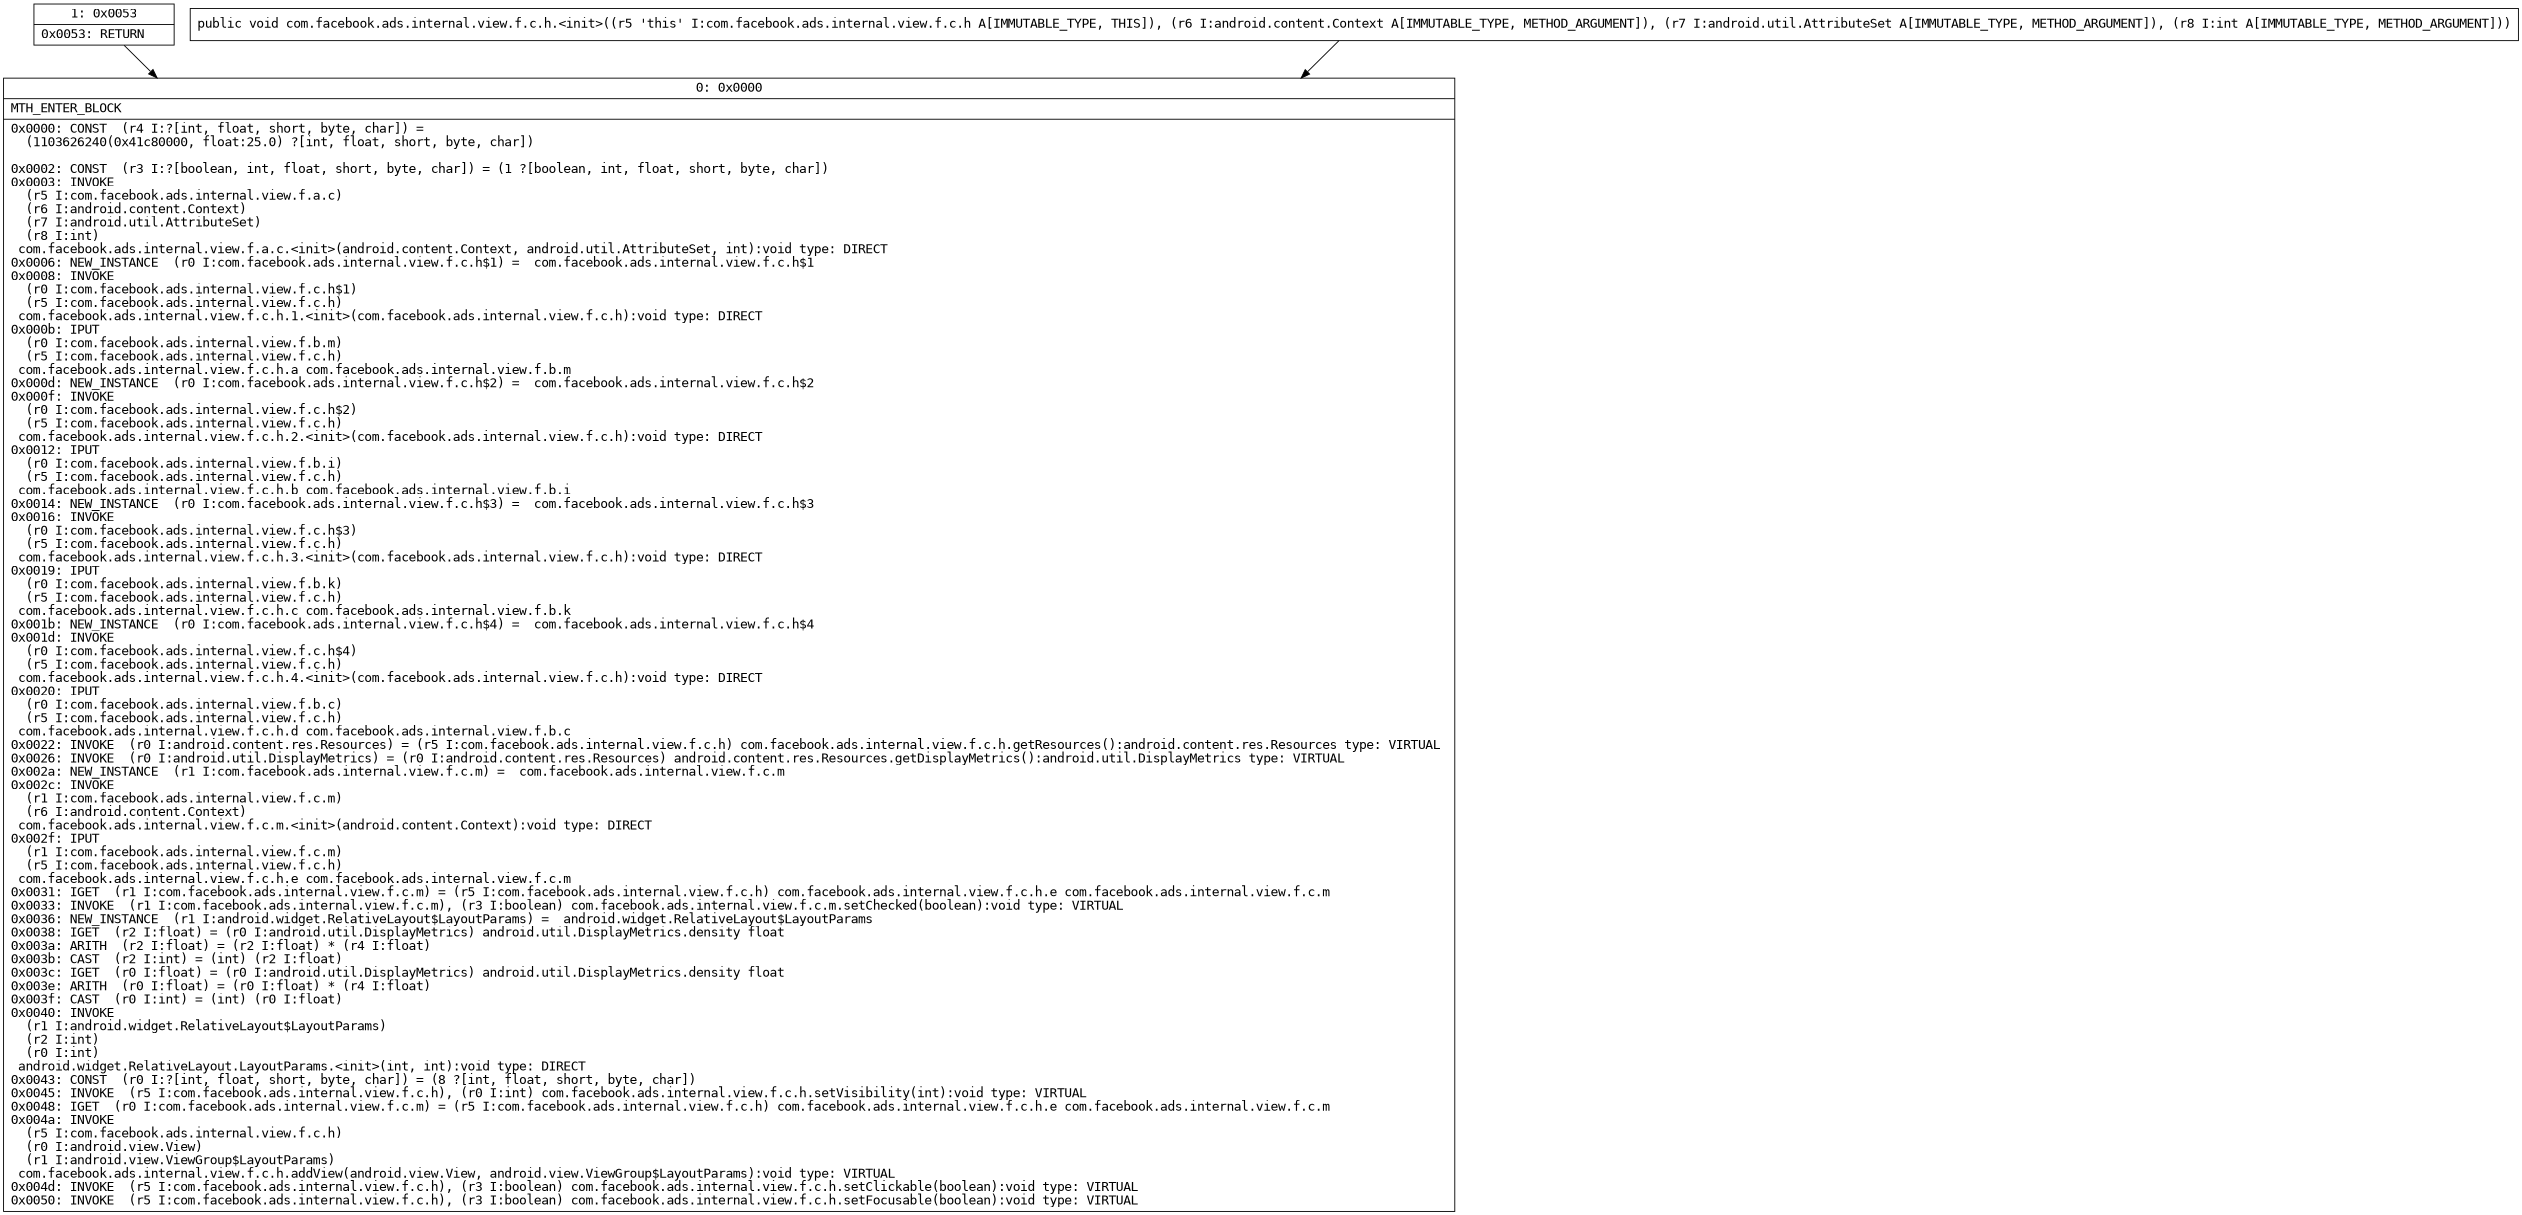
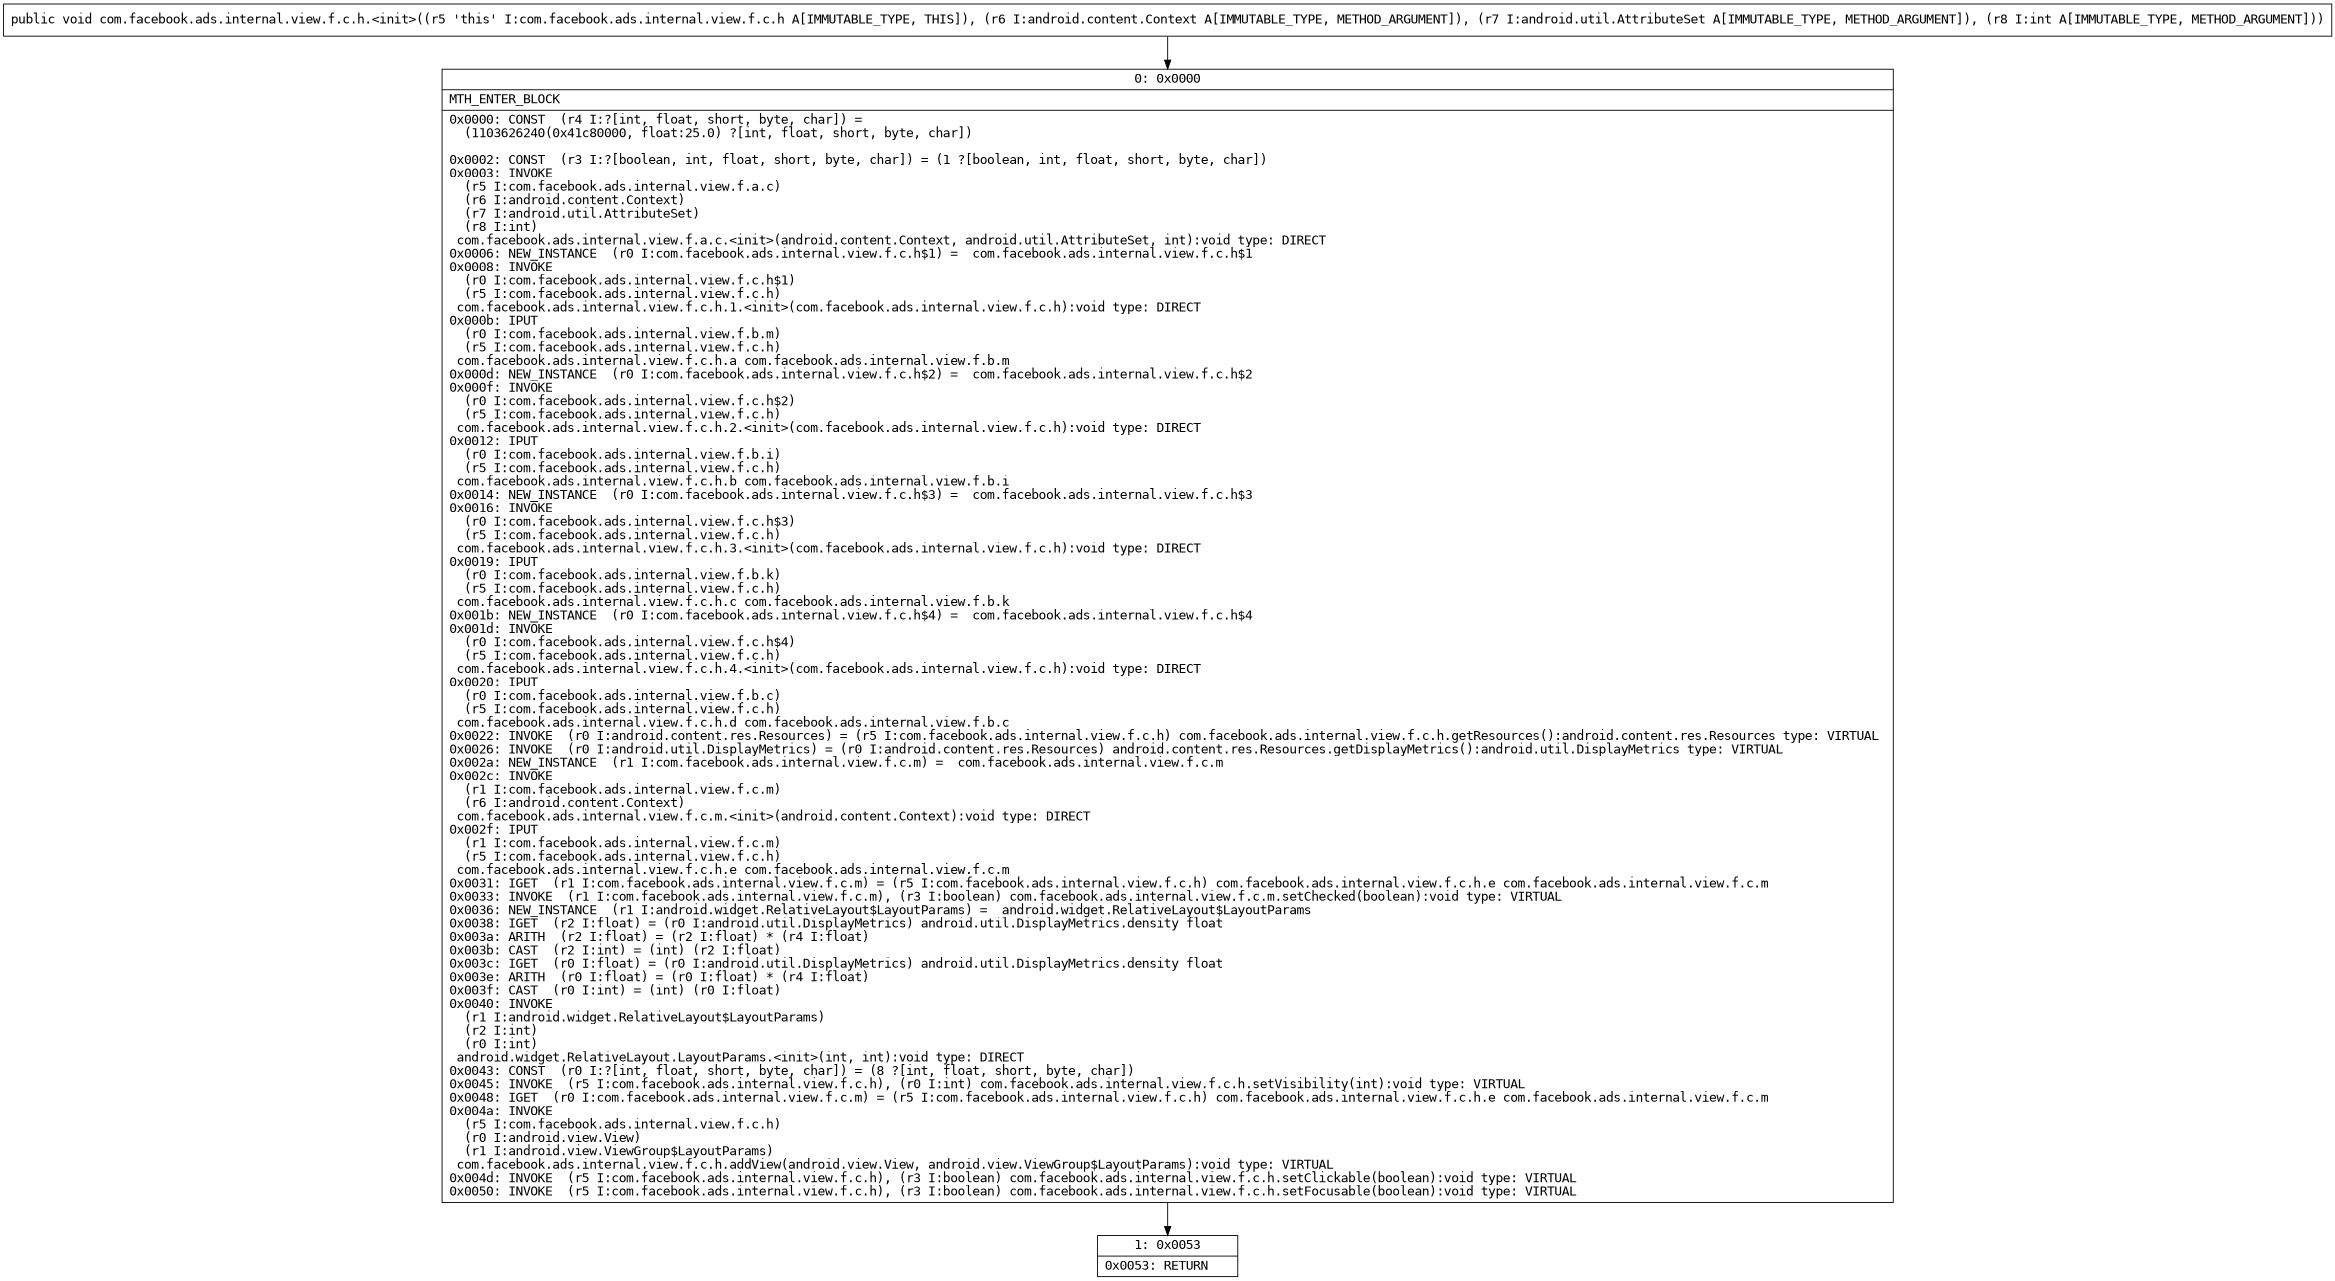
edge "1: 0x0053" -> "0: 0x0000": reversed
